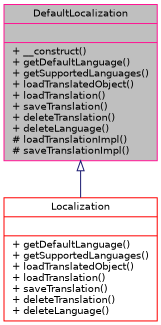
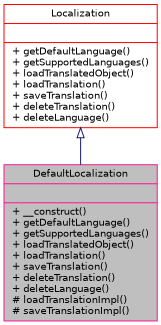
edge "Localization" -> "DefaultLocalization": reversed
